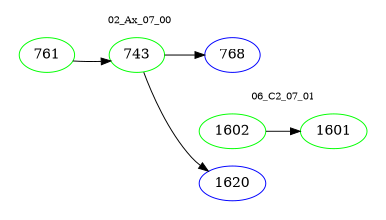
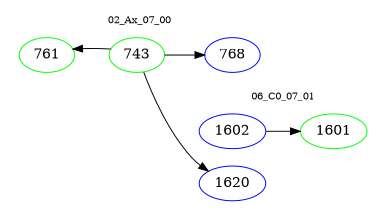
edge "761" -> "743": reversed
cluster "06_C2_07_01": label "06_C2_07_01" -> "06_C0_07_01"
node "1602": color green -> blue
